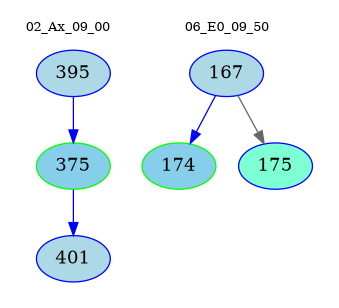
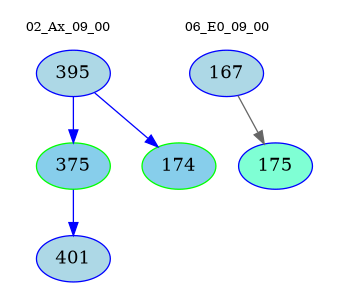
cluster "06_E0_09_50": label "06_E0_09_50" -> "06_E0_09_00"
edge "167" -> "174": now "395" -> "174"
